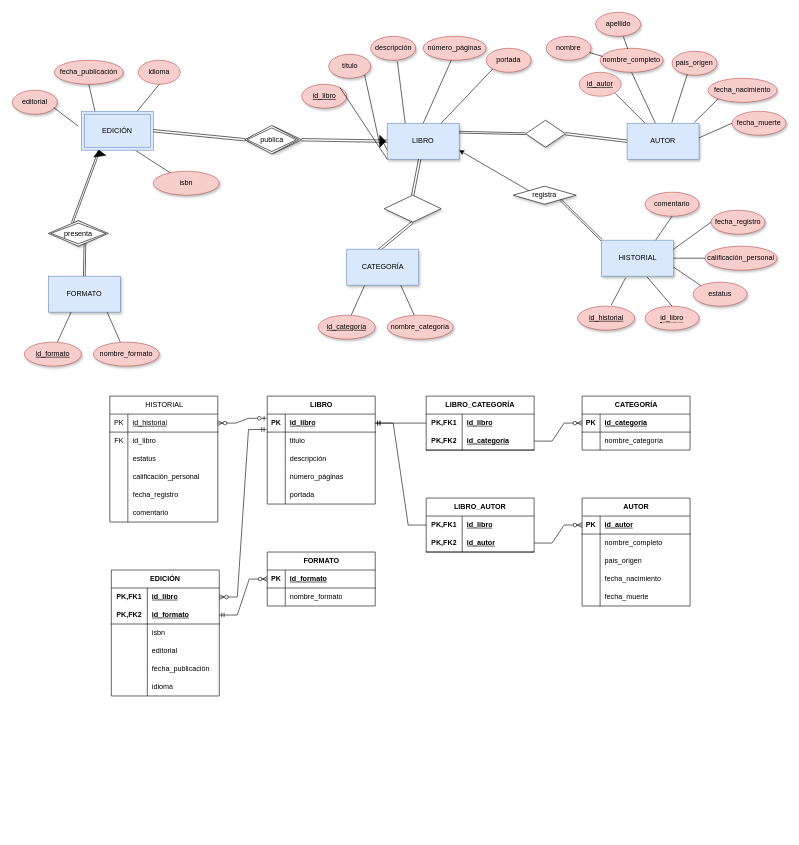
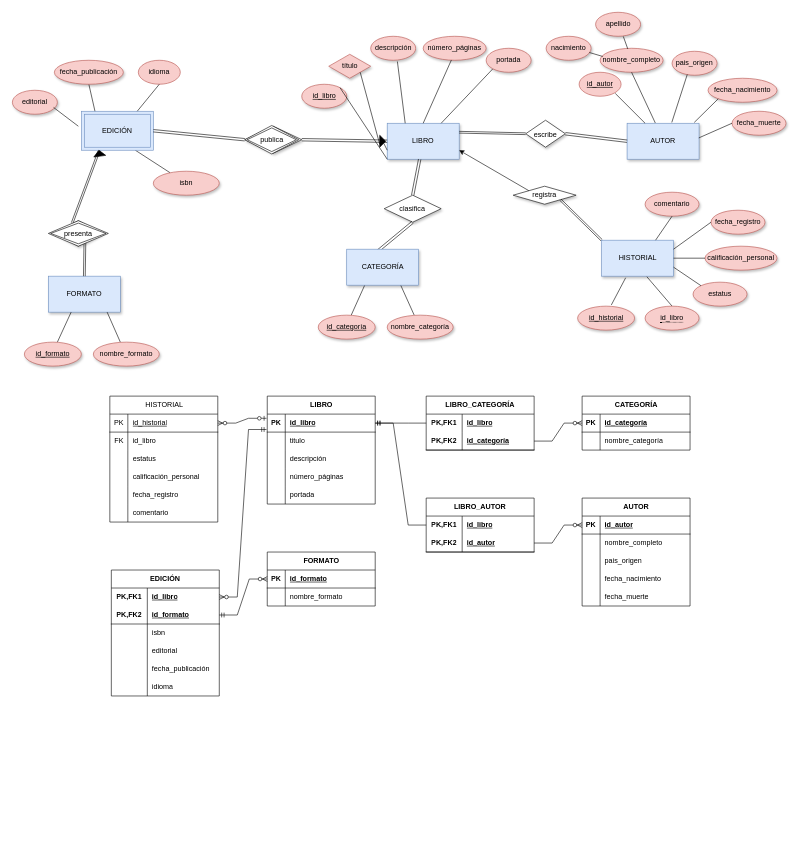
node "nombre": label "nombre" -> "nacimiento"
node "título": shape ellipse -> diamond
node "escribe": added
node "clasifica": added
